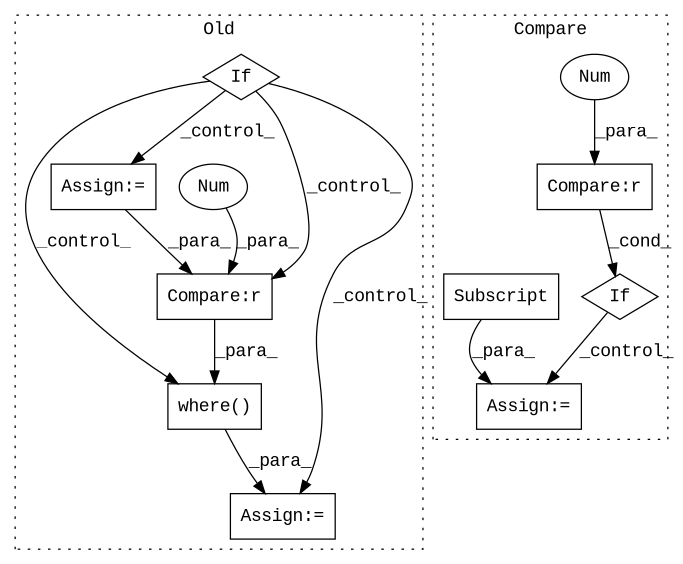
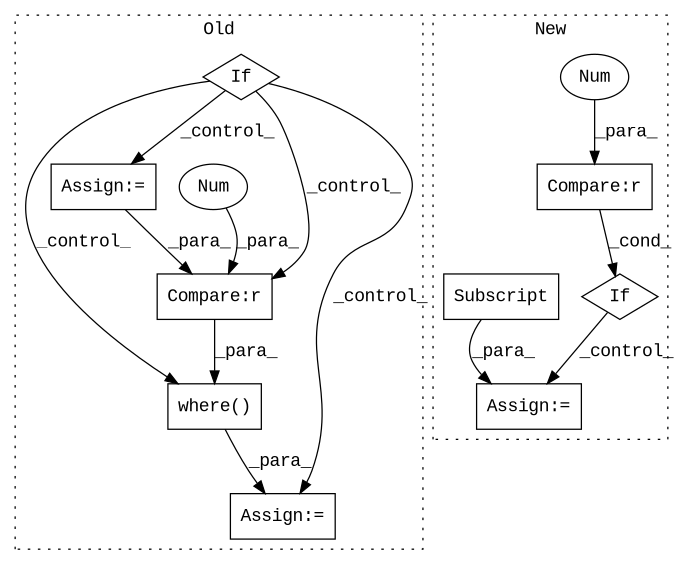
cluster "Compare": label "Compare" -> "New"
